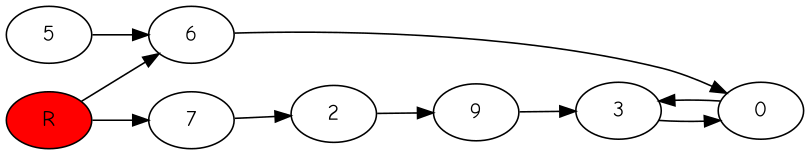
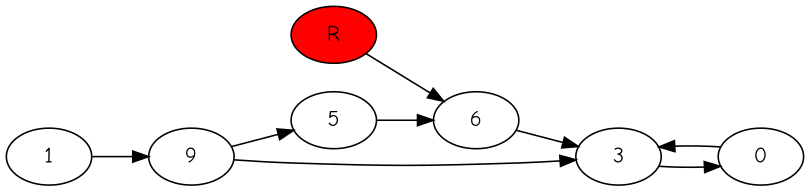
edge "6" -> "0": now "6" -> "3"
node "2": label "2" -> "1"
node "7": removed
edge "9" -> "5": added
